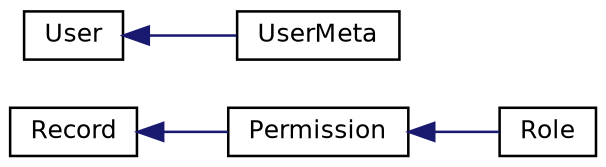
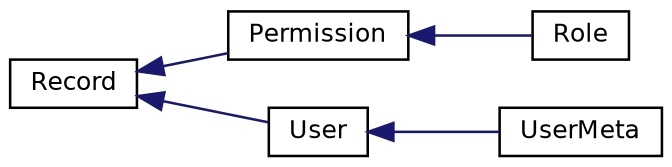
edge "User" -> "Record": added
